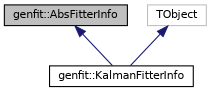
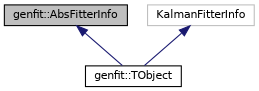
node "TObject": label "TObject" -> "KalmanFitterInfo"
node "genfit::KalmanFitterInfo": label "genfit::KalmanFitterInfo" -> "genfit::TObject"
